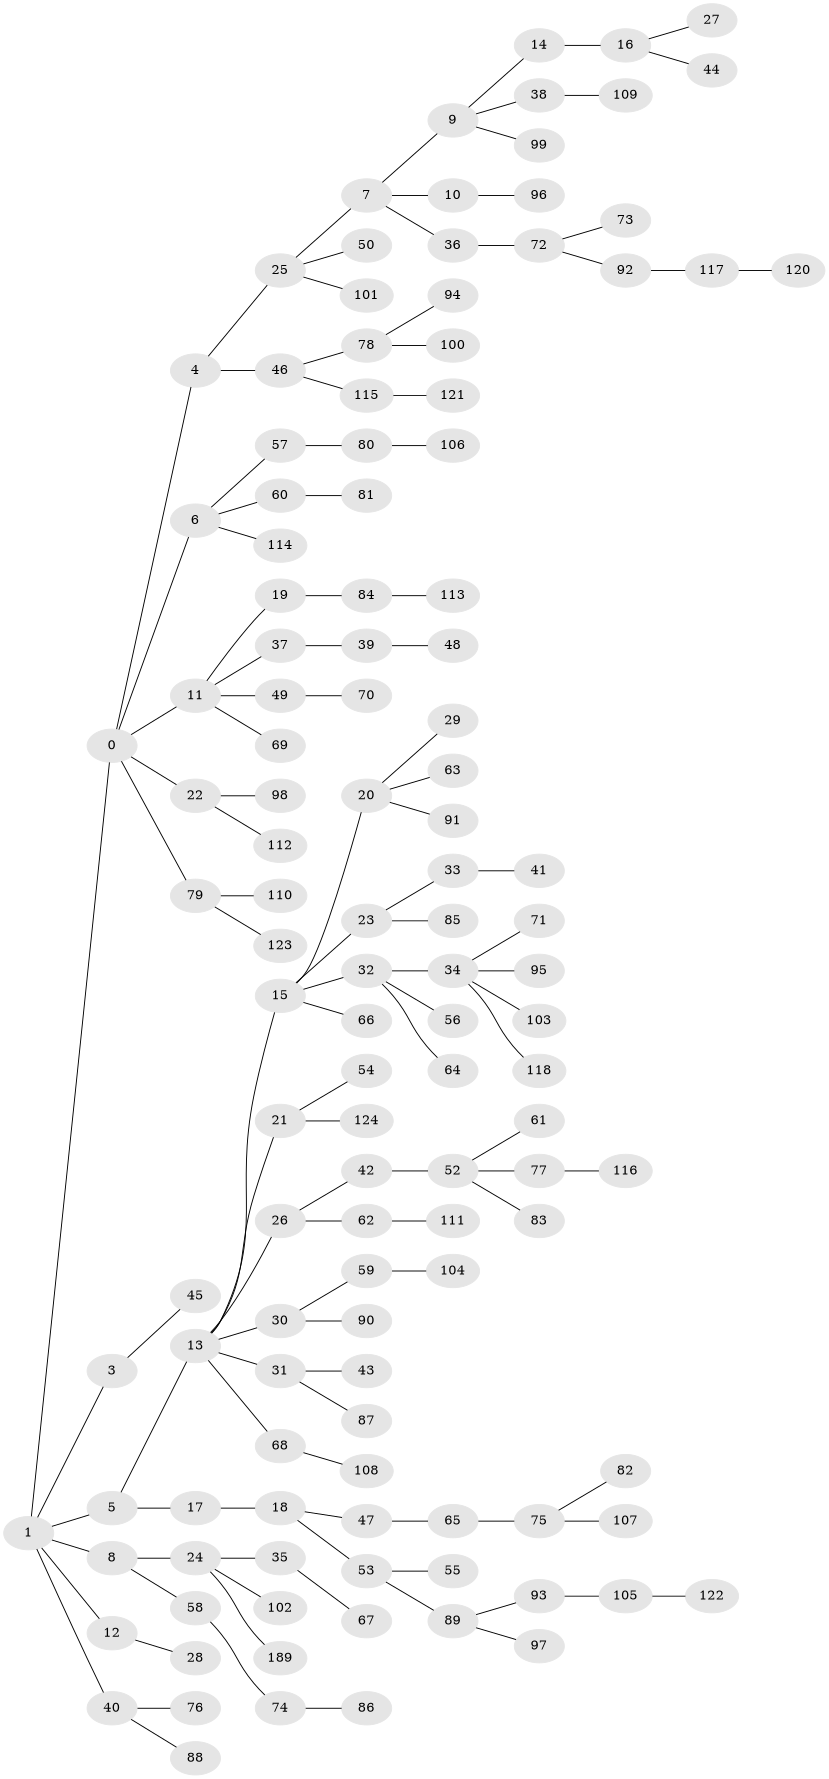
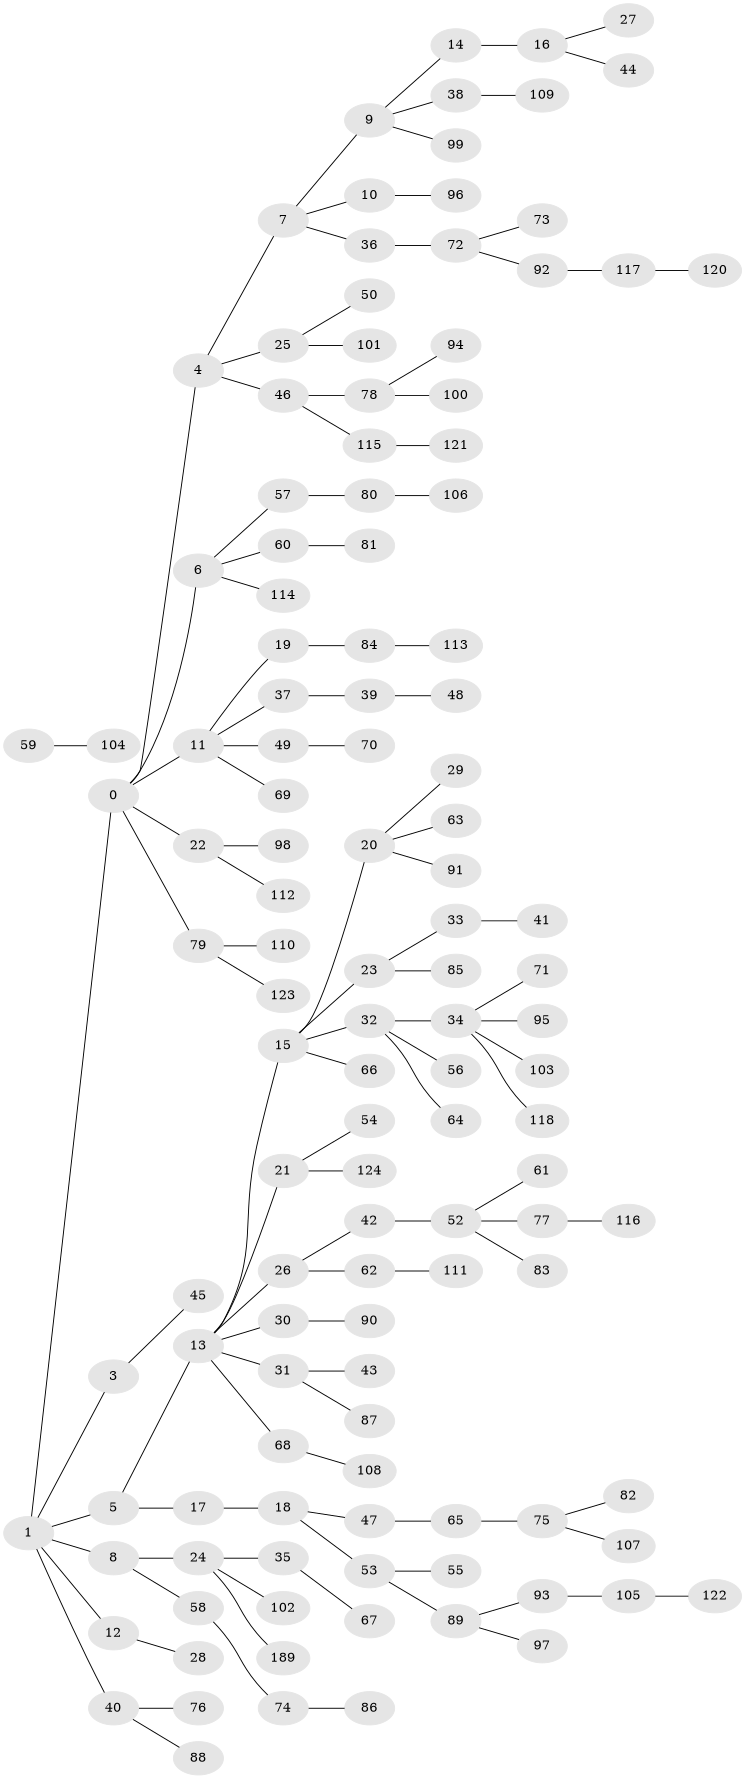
edge "7" -- "25": now "7" -- "4"
edge "59" -- "30": removed
